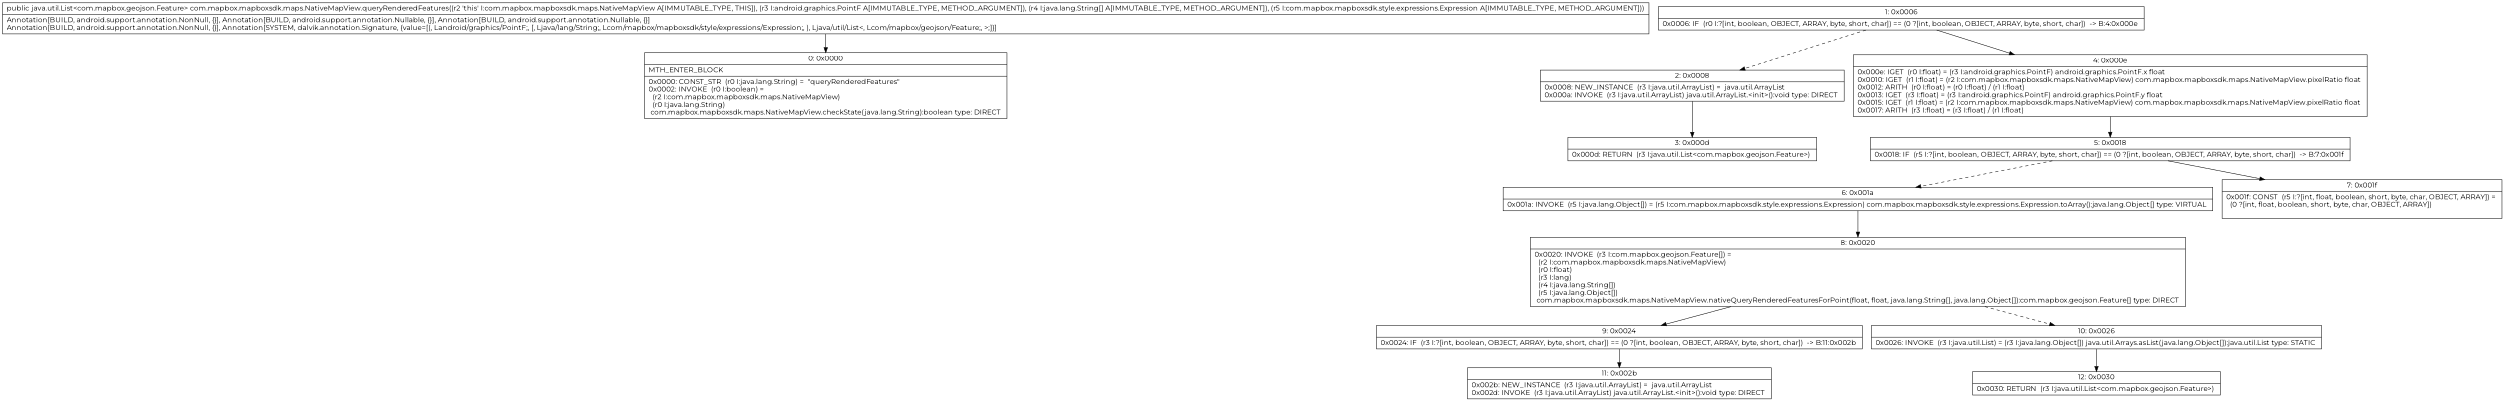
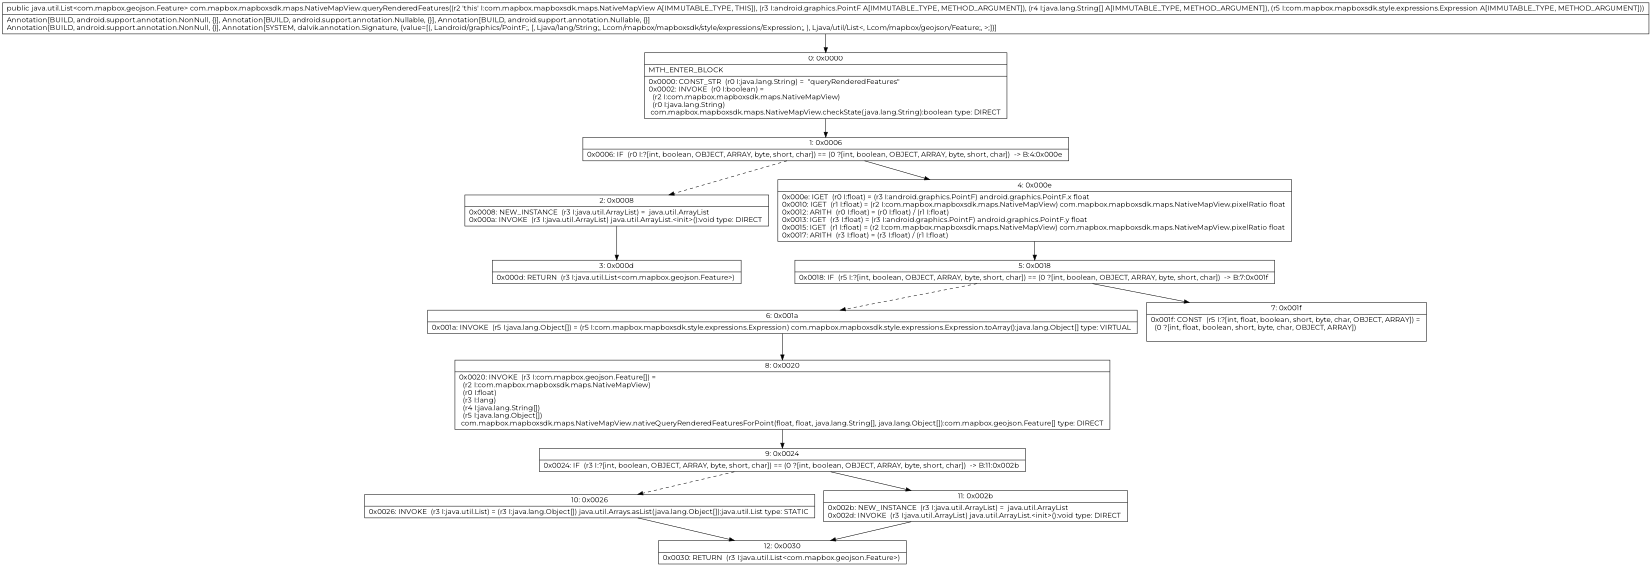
edge "0: 0x0000" -> "1: 0x0006": added
edge "8: 0x0020" -> "10: 0x0026": now "9: 0x0024" -> "10: 0x0026"
edge "11: 0x002b" -> "12: 0x0030": added
